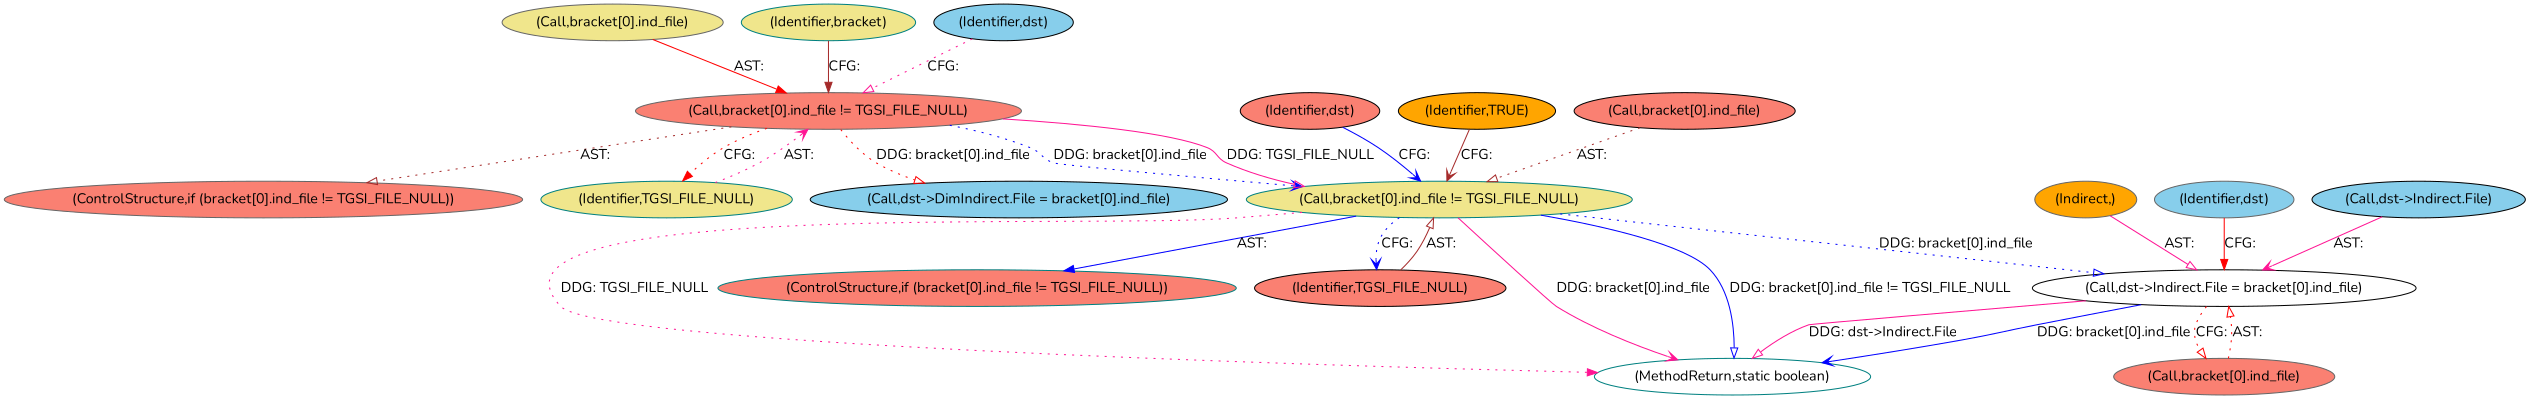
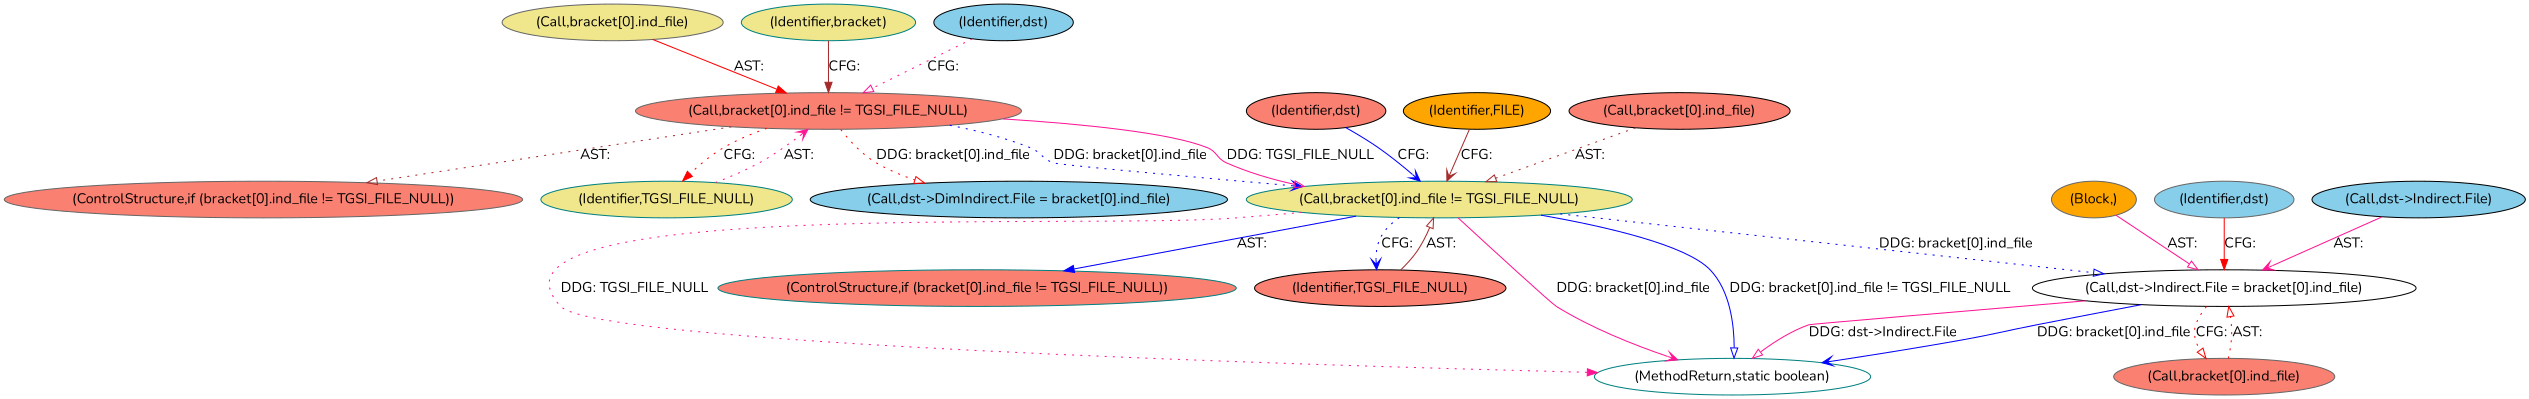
node "(Identifier,TRUE)": label "(Identifier,TRUE)" -> "(Identifier,FILE)"
node "(Indirect,)": label "(Indirect,)" -> "(Block,)"
